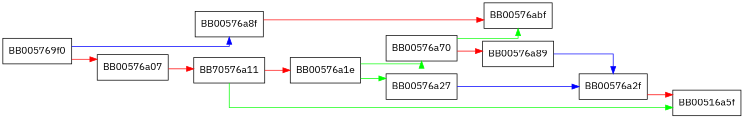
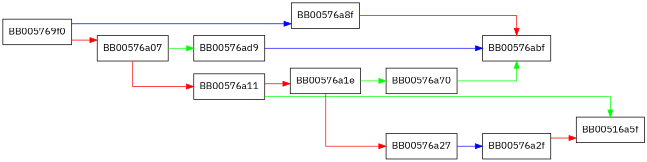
node "BB00576ad9": added
node "BB00576a89": removed
node "BB70576a11": label "BB70576a11" -> "BB00576a11"
edge "BB00576a1e" -> "BB00576a27": color green -> red
